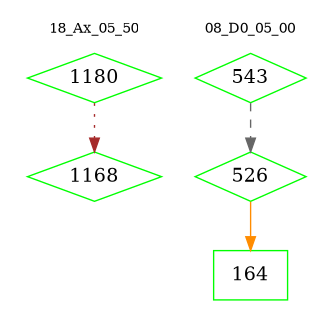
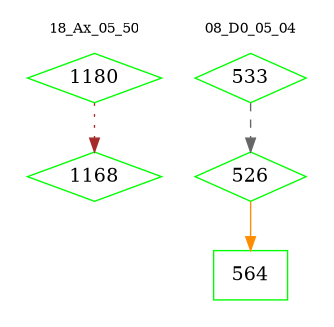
cluster "08_D0_05_00": label "08_D0_05_00" -> "08_D0_05_04"
node "543": label "543" -> "533"
node "164": label "164" -> "564"
